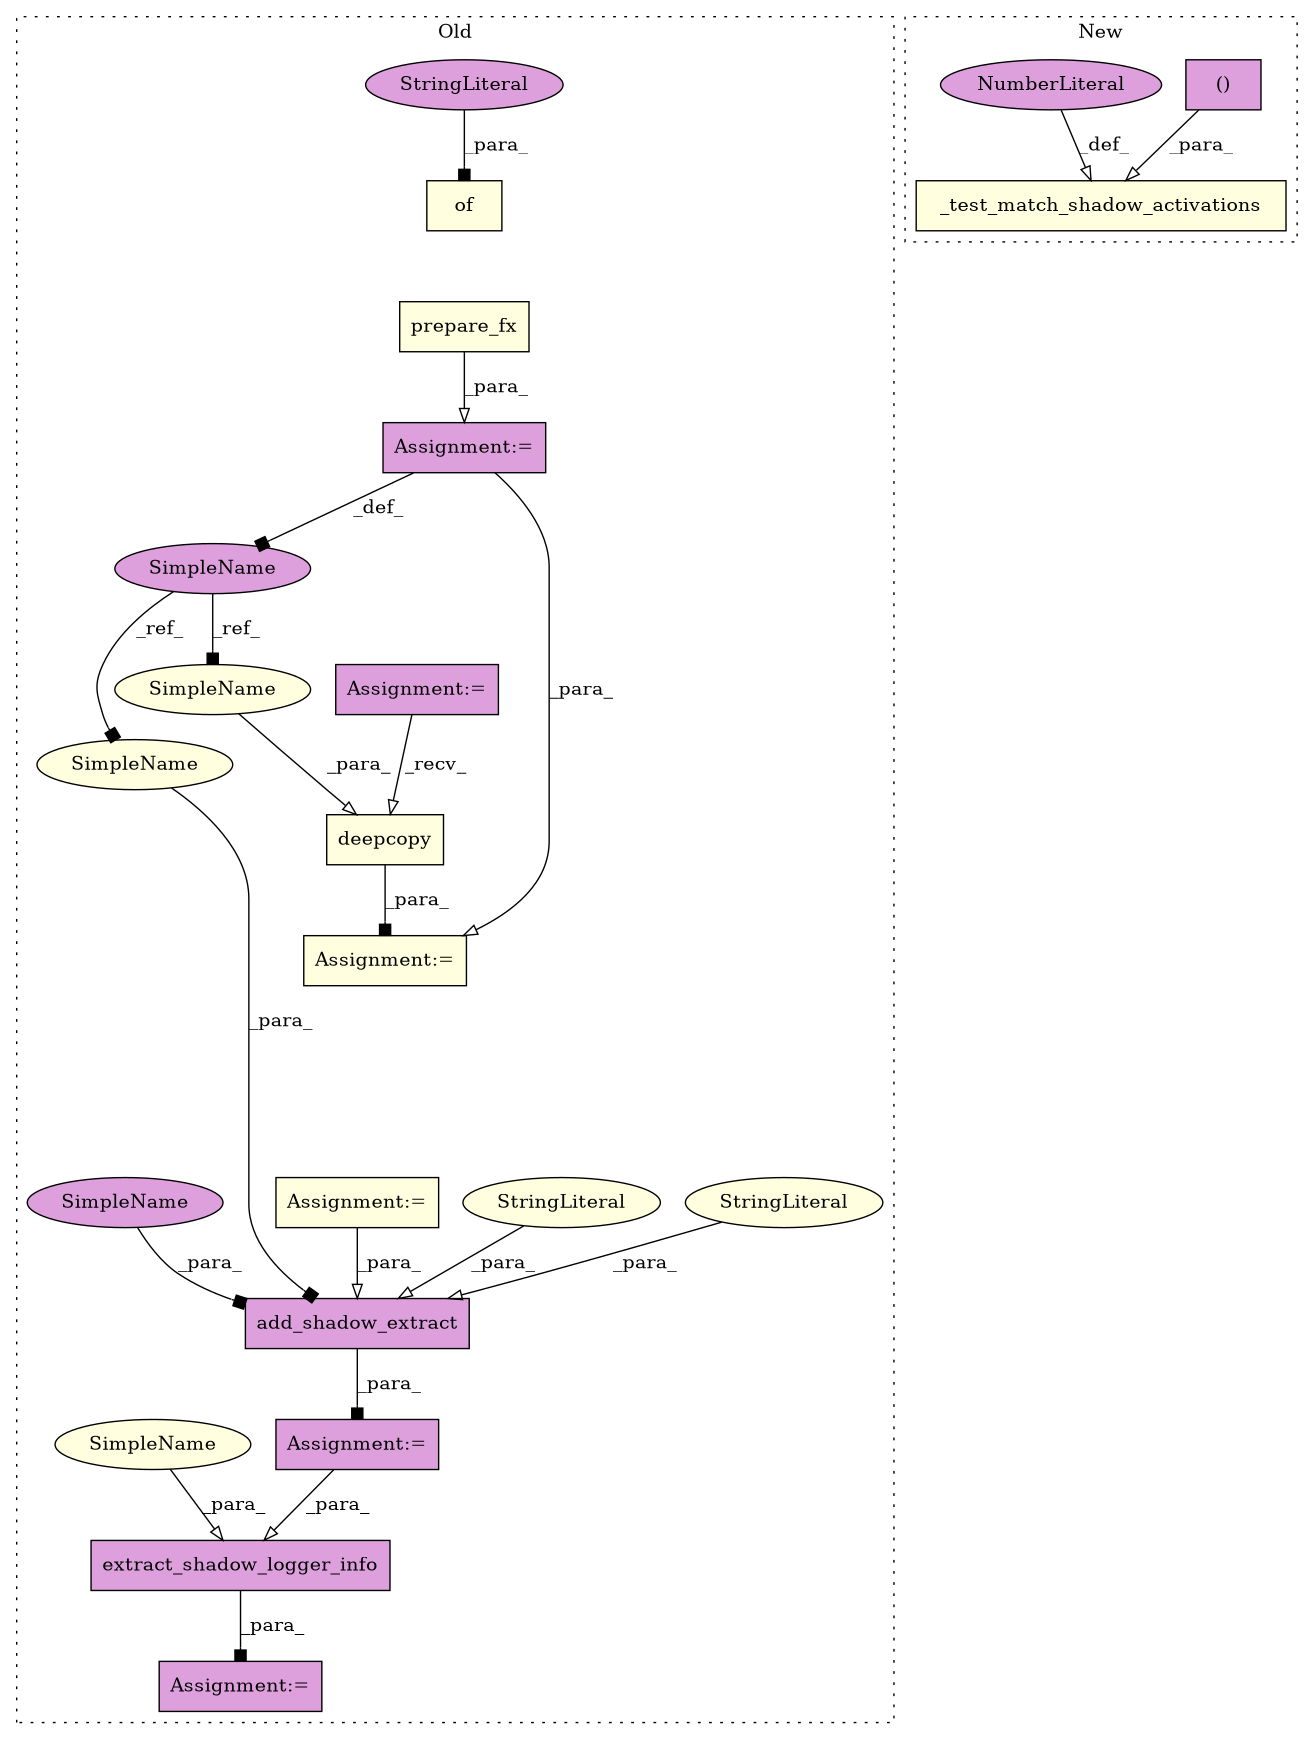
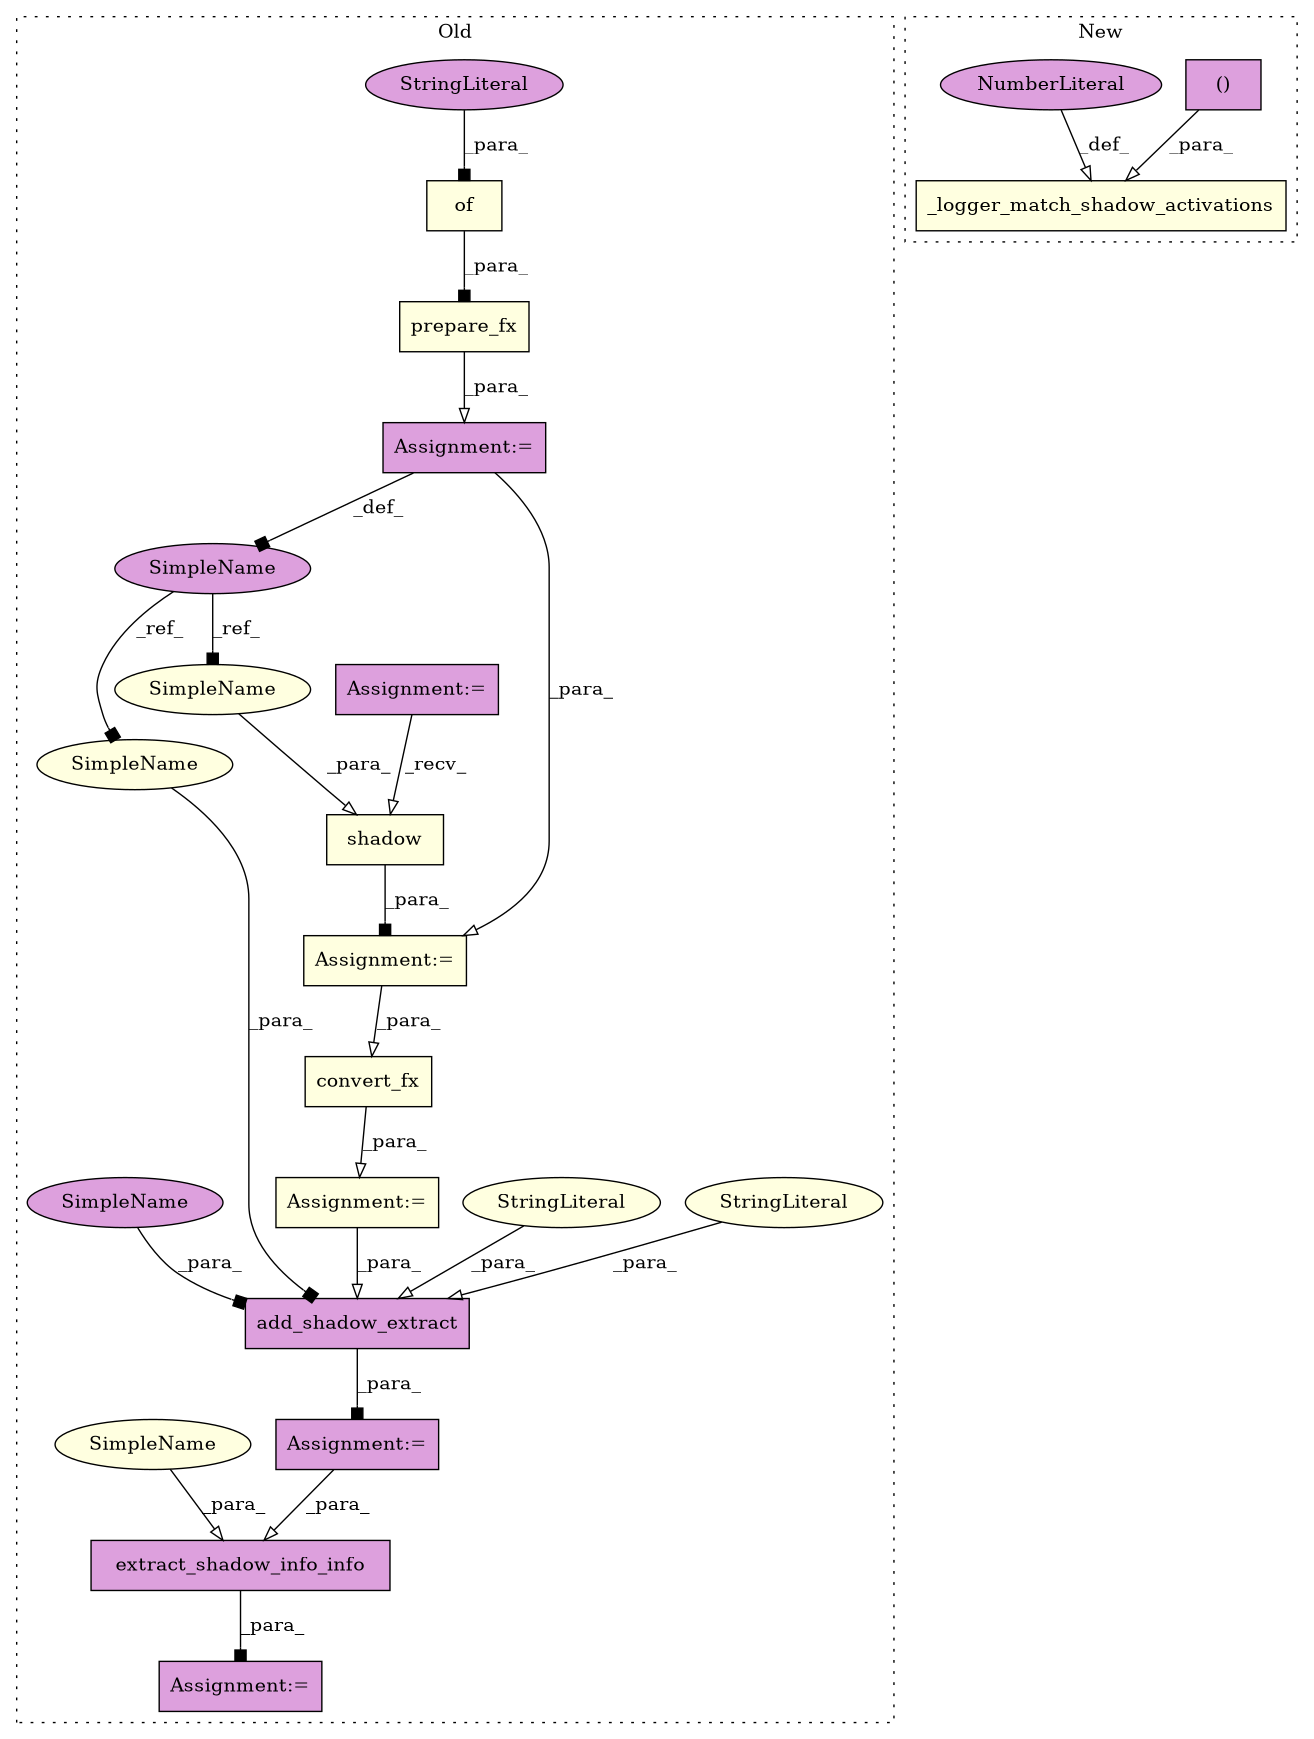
node "_test_match_shadow_activations": label "_test_match_shadow_activations" -> "_logger_match_shadow_activations"
edge "of" -> "prepare_fx": added, label "_para_"
node "deepcopy": label "deepcopy" -> "shadow"
node "convert_fx": added
node "extract_shadow_logger_info": label "extract_shadow_logger_info" -> "extract_shadow_info_info"
